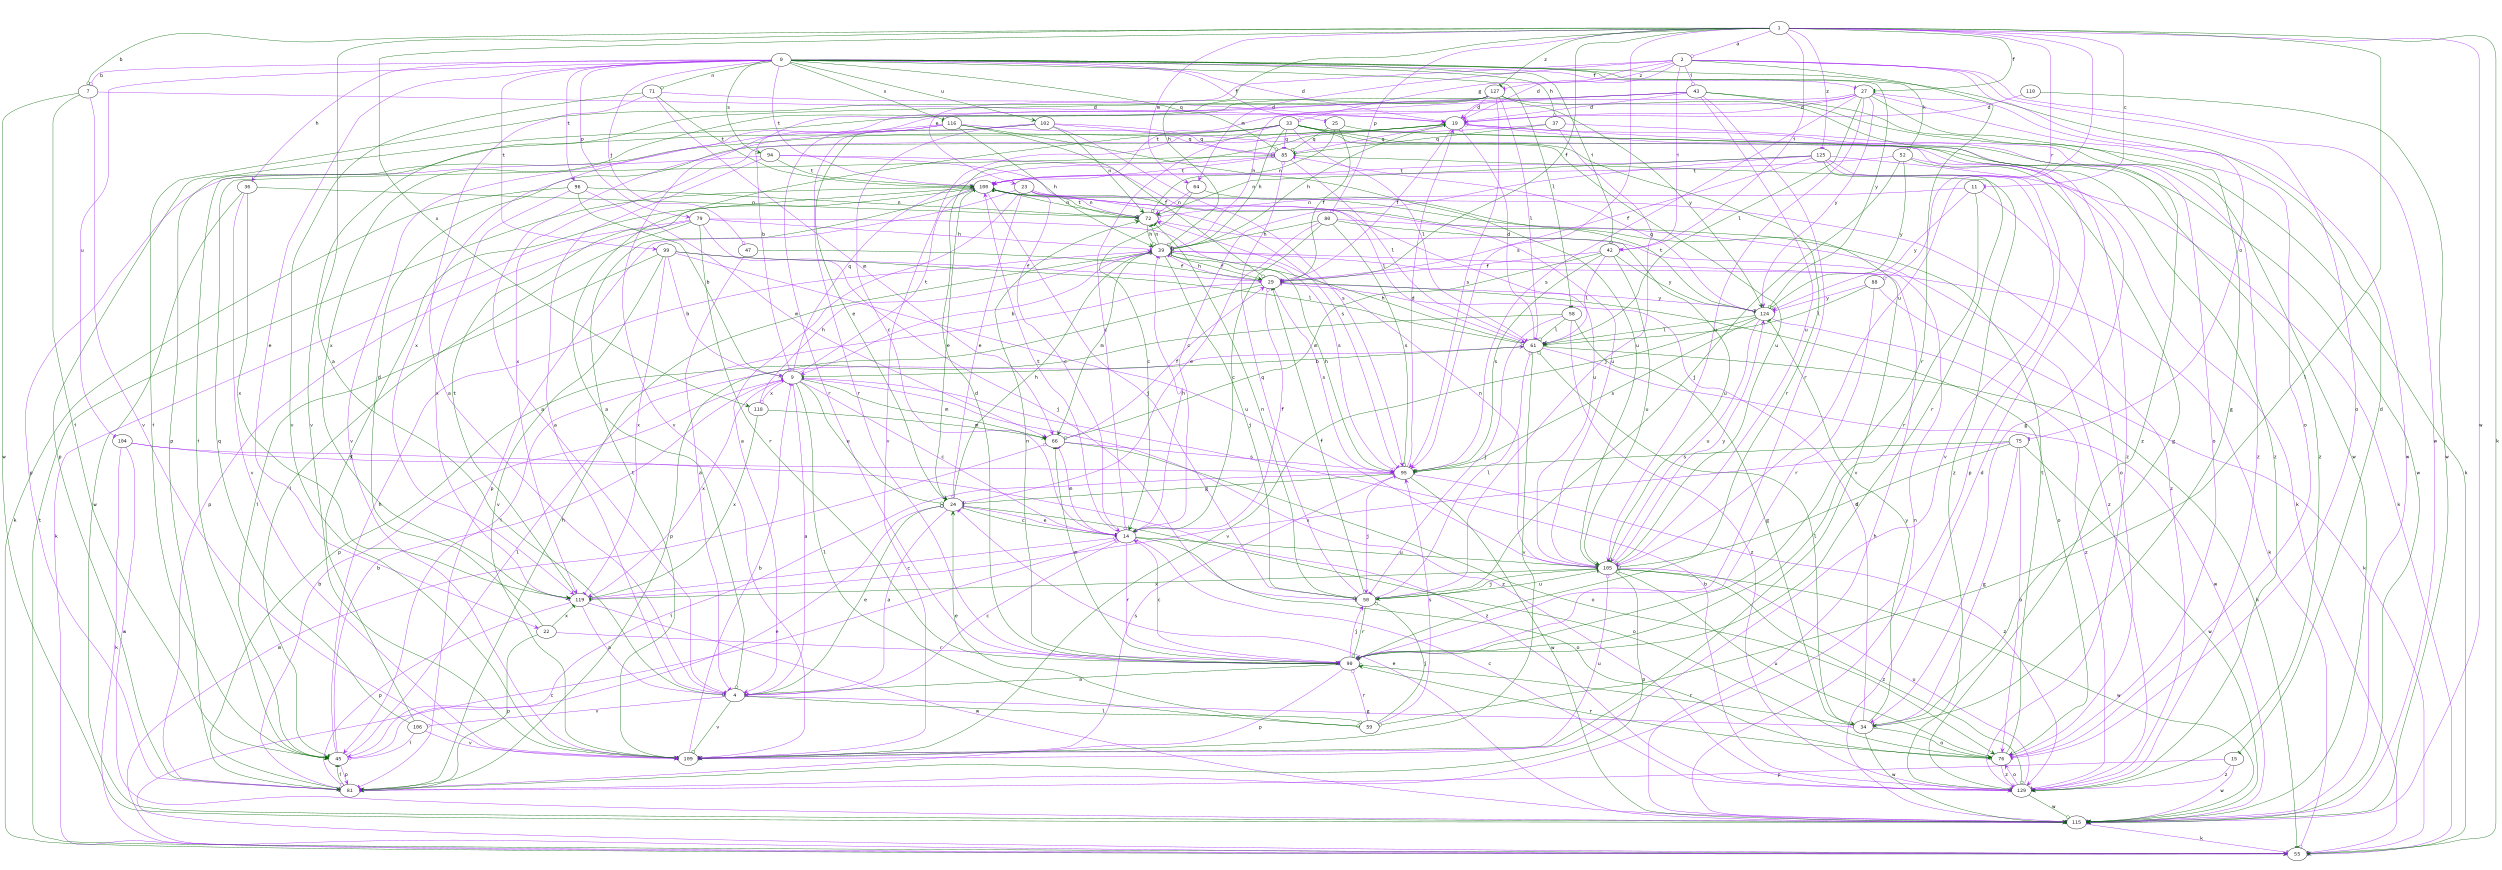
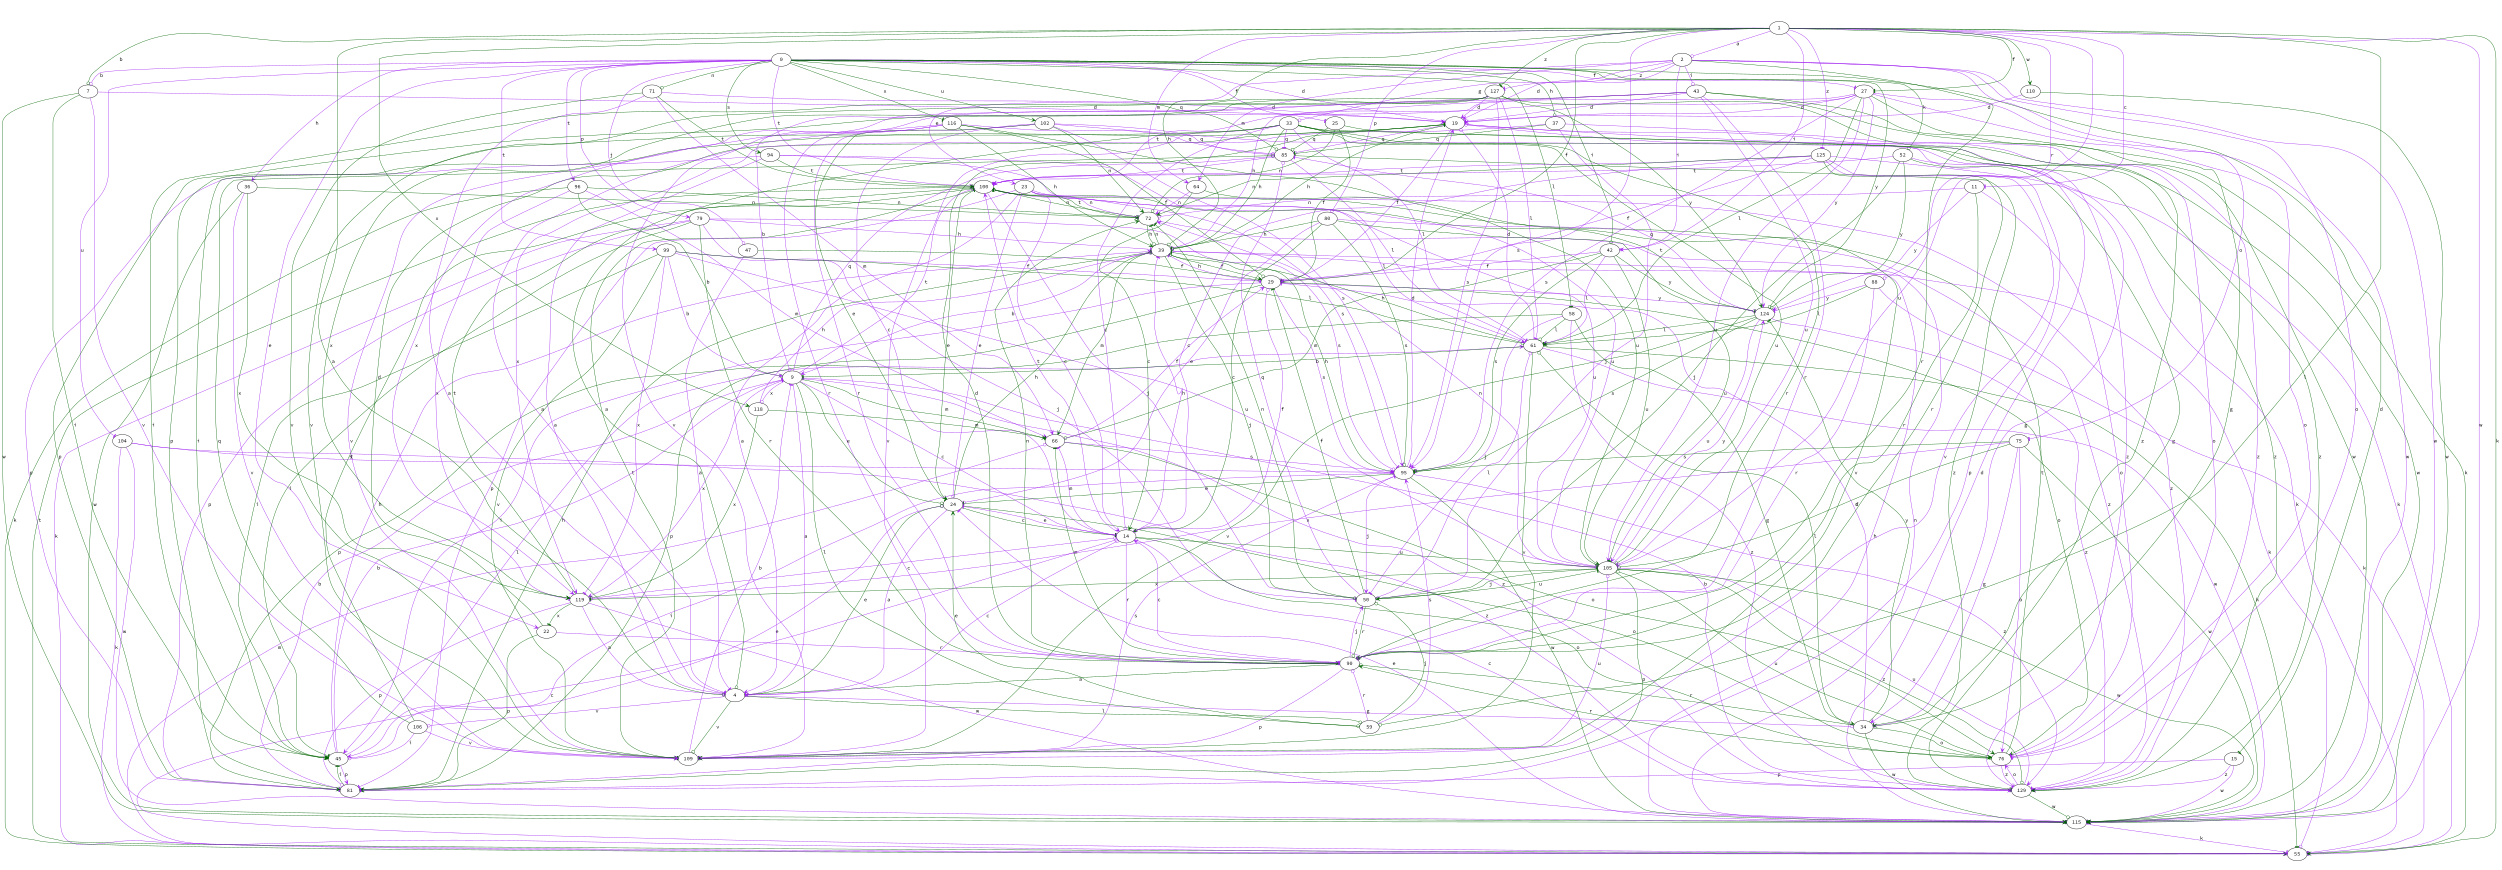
edge "1" -> "110": added, label "w"
edge "95" -> "24": label "g" -> "e"
edge "22" -> "119": reversed
